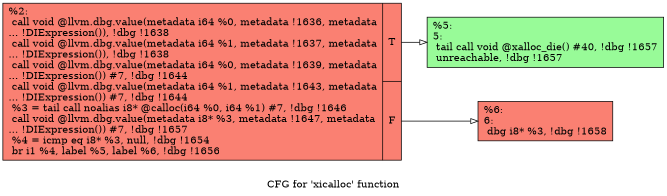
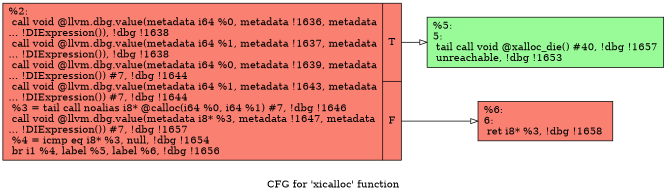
node "%5:": text "unreachable, !dbg !1657" -> "unreachable, !dbg !1653"
node "%6:": text "dbg i8* %3, !dbg !1658" -> "ret i8* %3, !dbg !1658"
